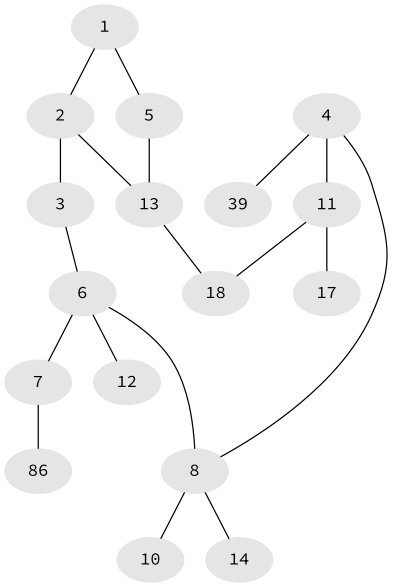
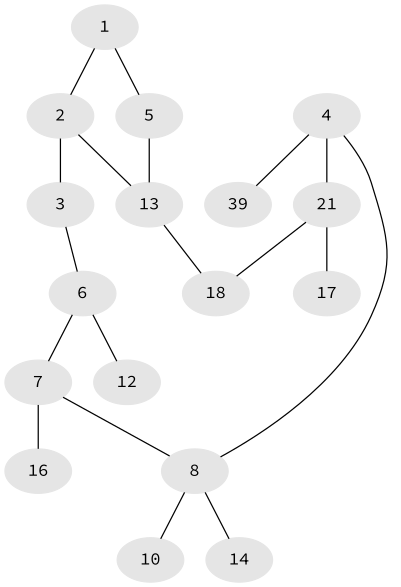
node "11": label "11" -> "21"
edge "6" -- "8": now "7" -- "8"
node "86": label "86" -> "16"
